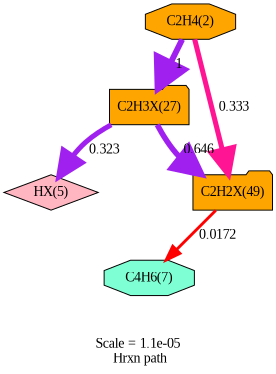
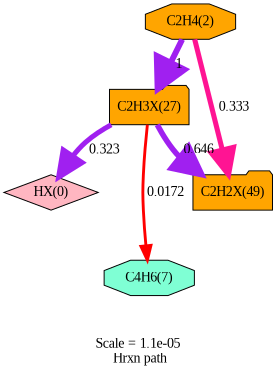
node "HX(5)": label "HX(5)" -> "HX(0)"
edge "C2H2X(49)" -> "C4H6(7)": now "C2H3X(27)" -> "C4H6(7)"
